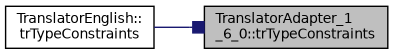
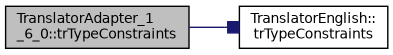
edge "TranslatorEnglish:: trTypeConstraints" -> "TranslatorAdapter_1 _6_0::trTypeConstraints": reversed
